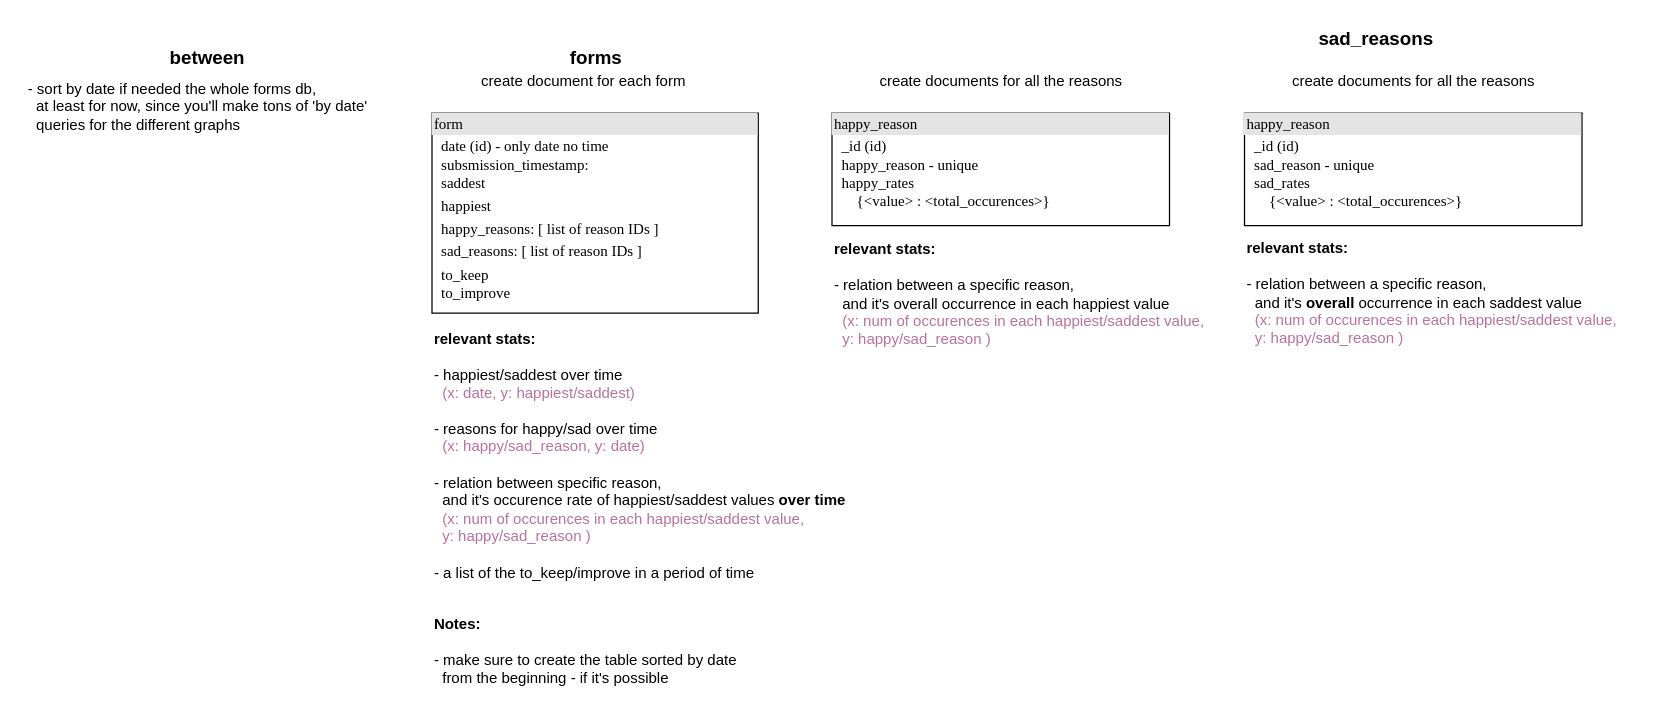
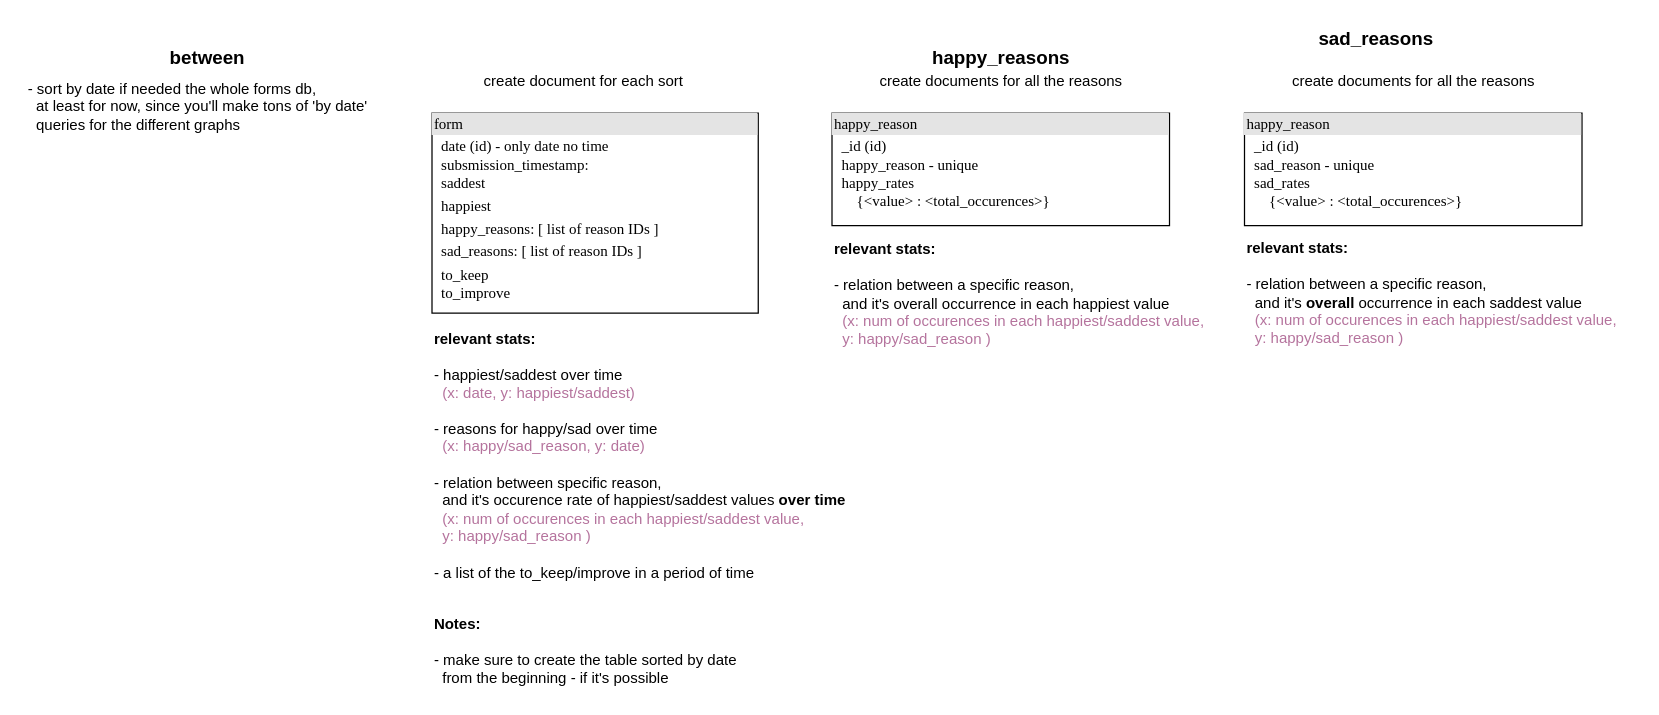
node "forms": removed
node "happy_reasons": added
node "create document for each form": label "create document for each form" -> "create document for each sort"
